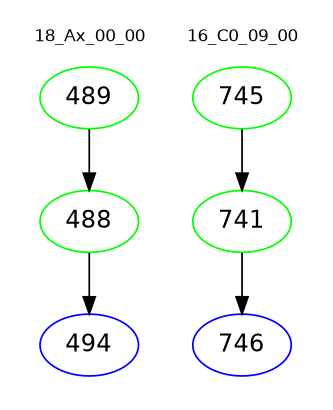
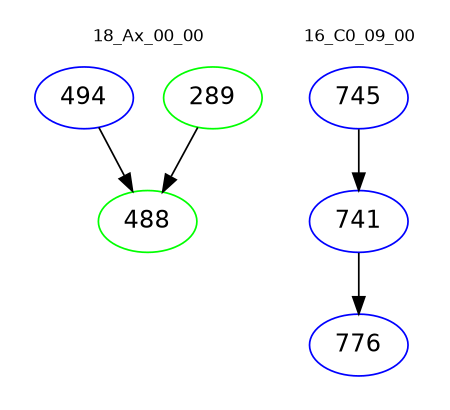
node "489": label "489" -> "289"
node "745": color green -> blue
node "741": color green -> blue
edge "488" -> "494": reversed
node "746": label "746" -> "776"
